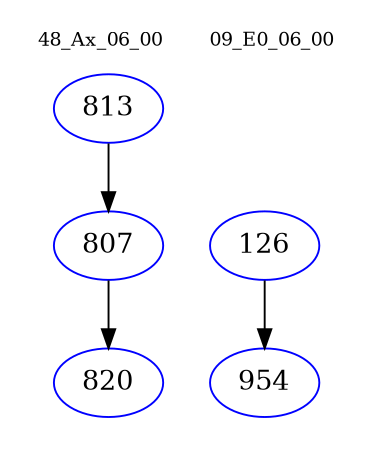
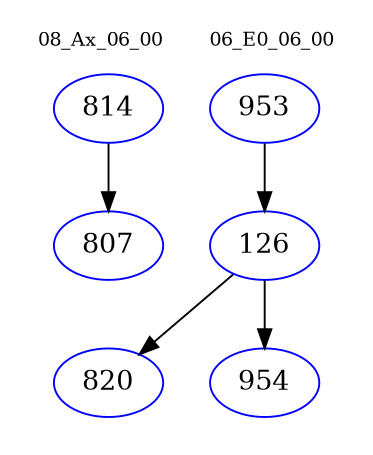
cluster "48_Ax_06_00": label "48_Ax_06_00" -> "08_Ax_06_00"
cluster "09_E0_06_00": label "09_E0_06_00" -> "06_E0_06_00"
node "813": label "813" -> "814"
node "953": added
edge "807" -> "820": now "126" -> "820"
